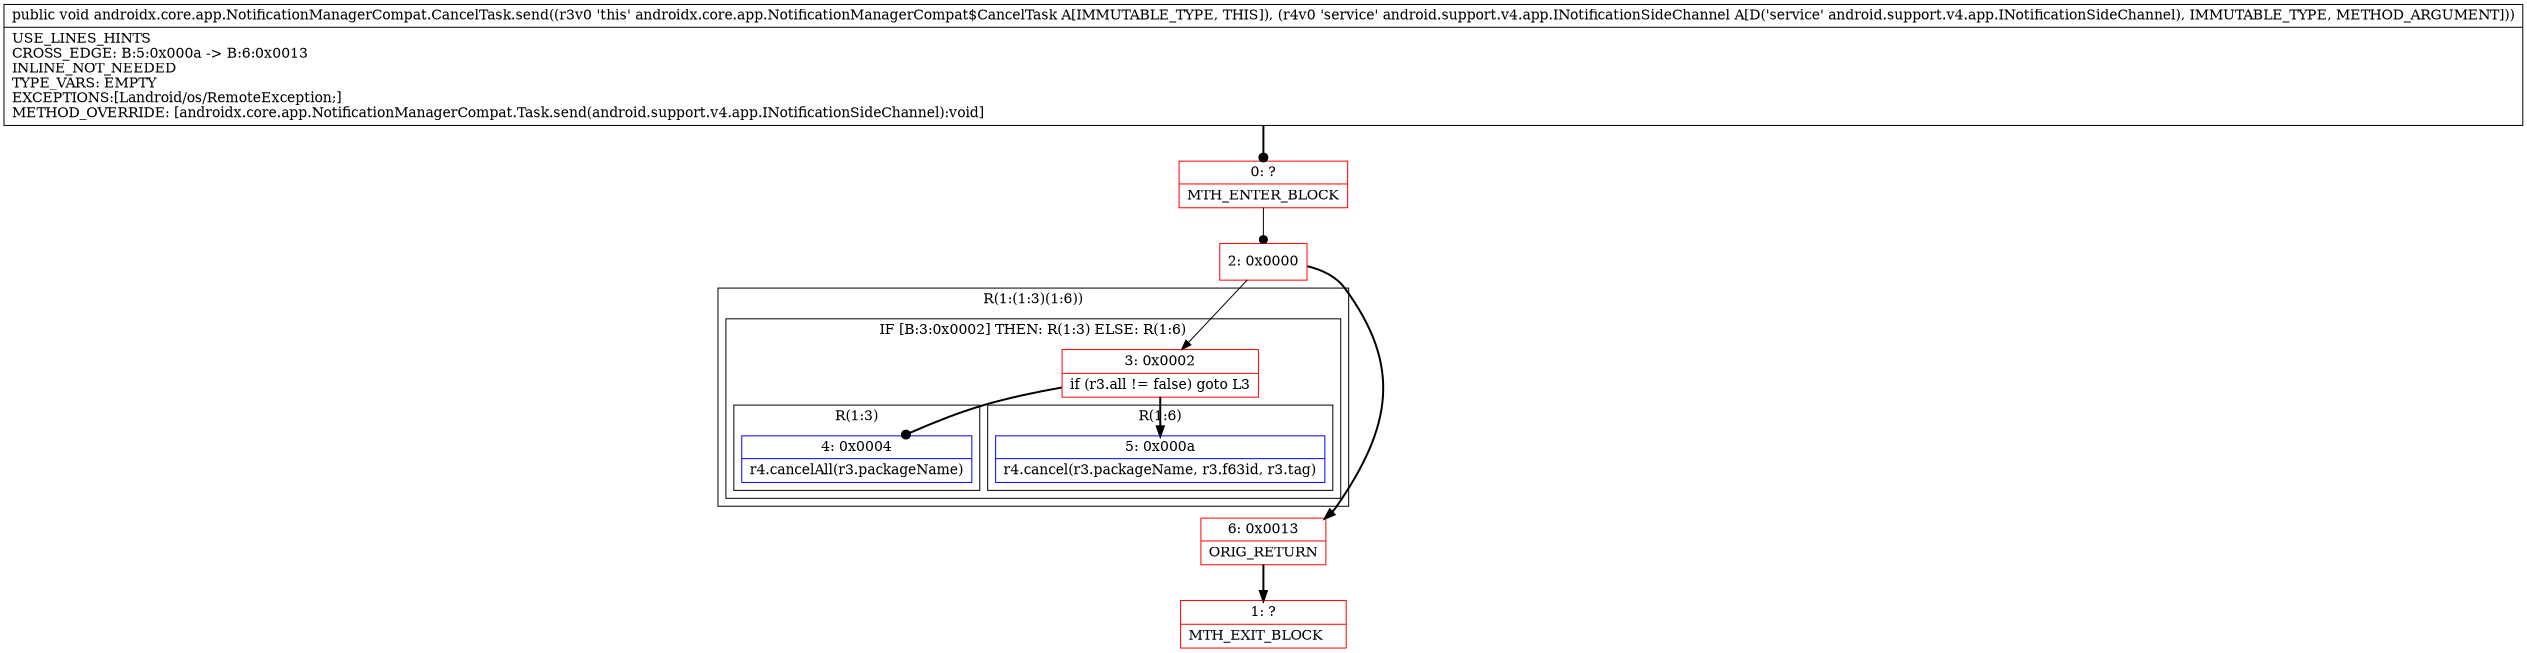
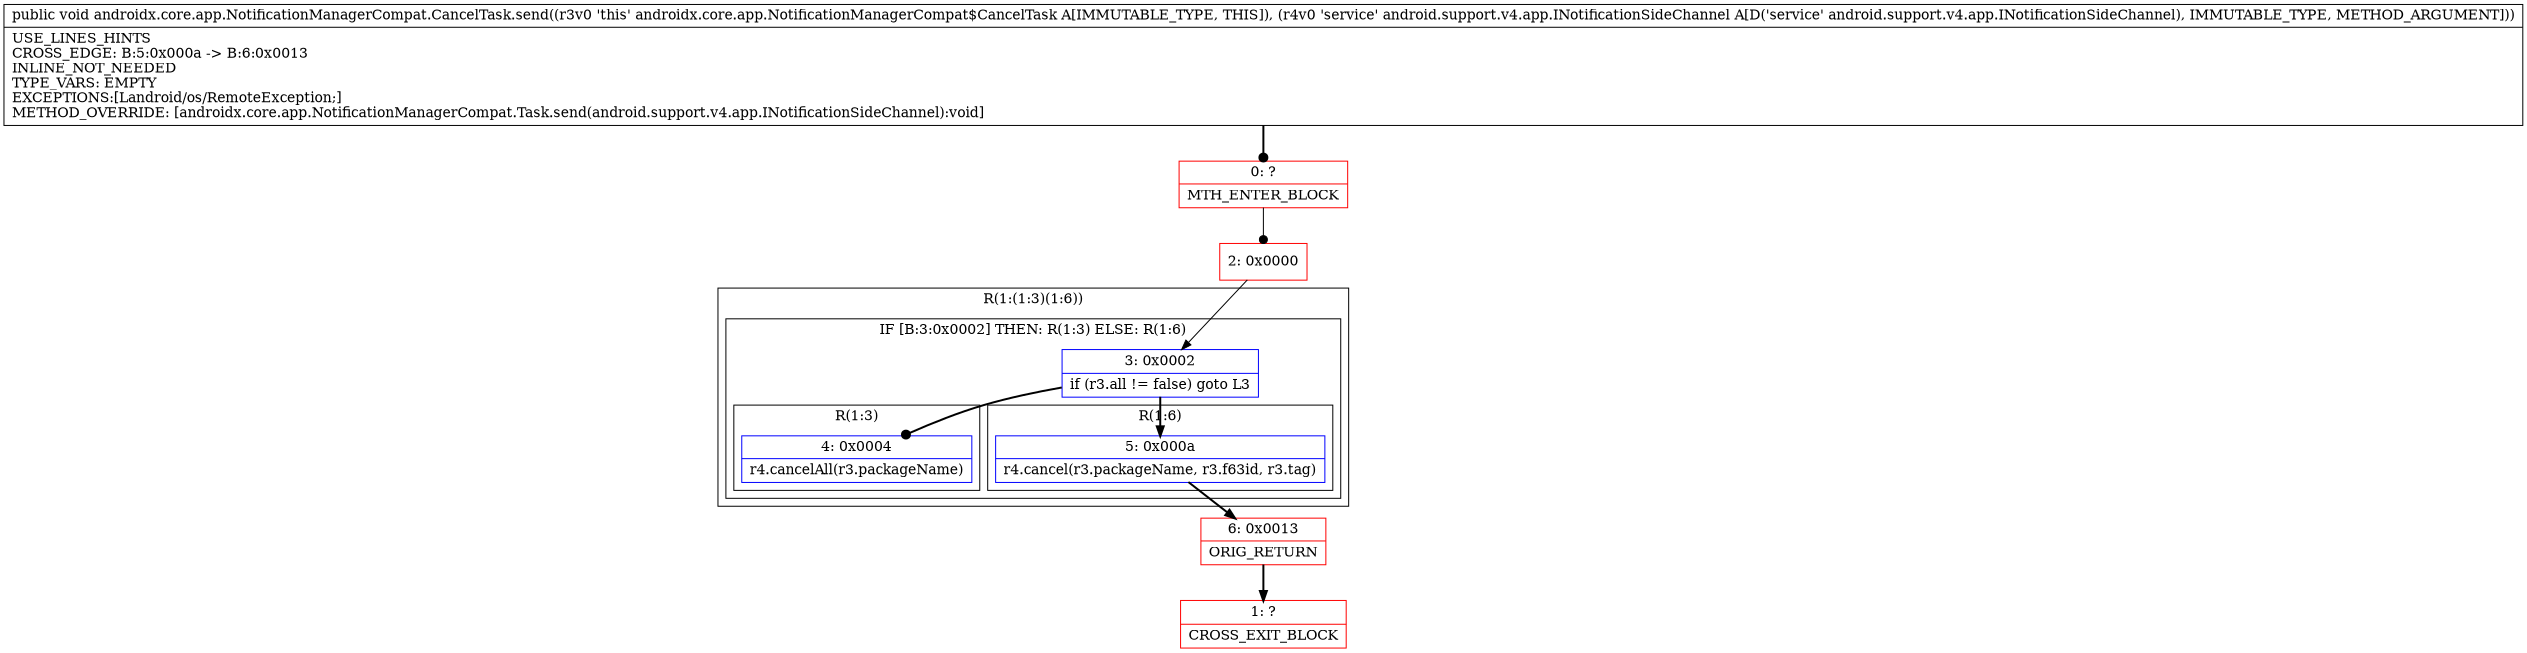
node "3: 0x0002": color red -> blue
edge "2: 0x0000" -> "6: 0x0013": now "5: 0x000a" -> "6: 0x0013"
node "1: ?": text "MTH_EXIT_BLOCK" -> "CROSS_EXIT_BLOCK"
